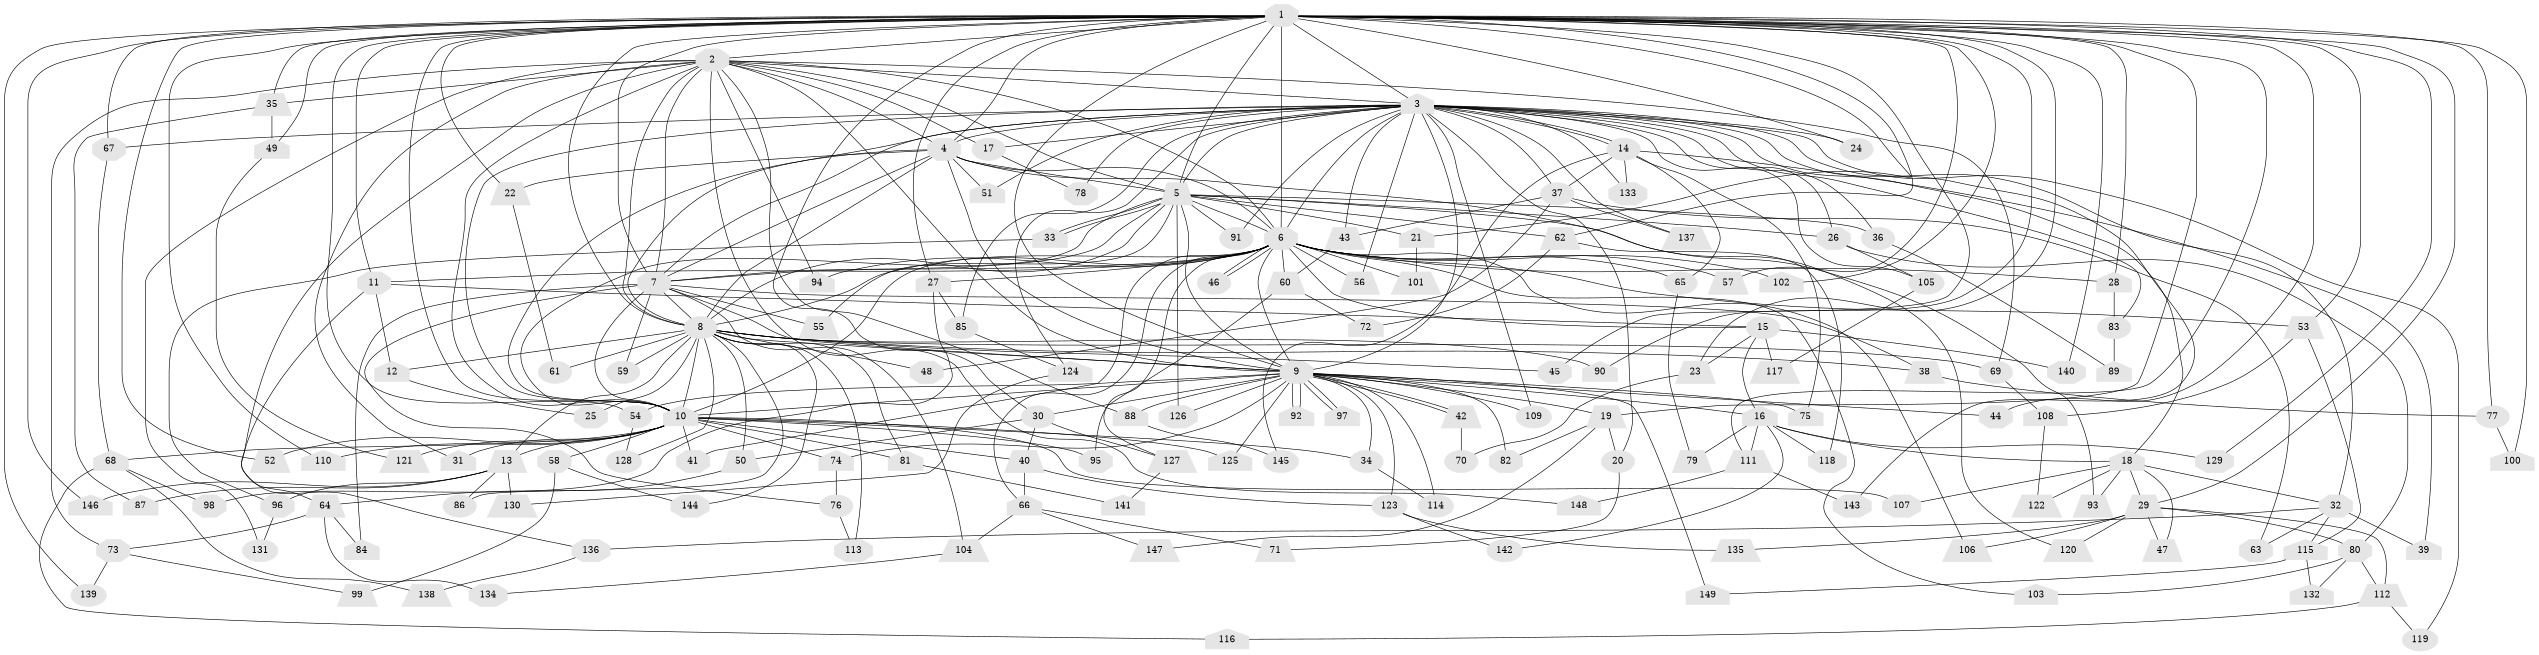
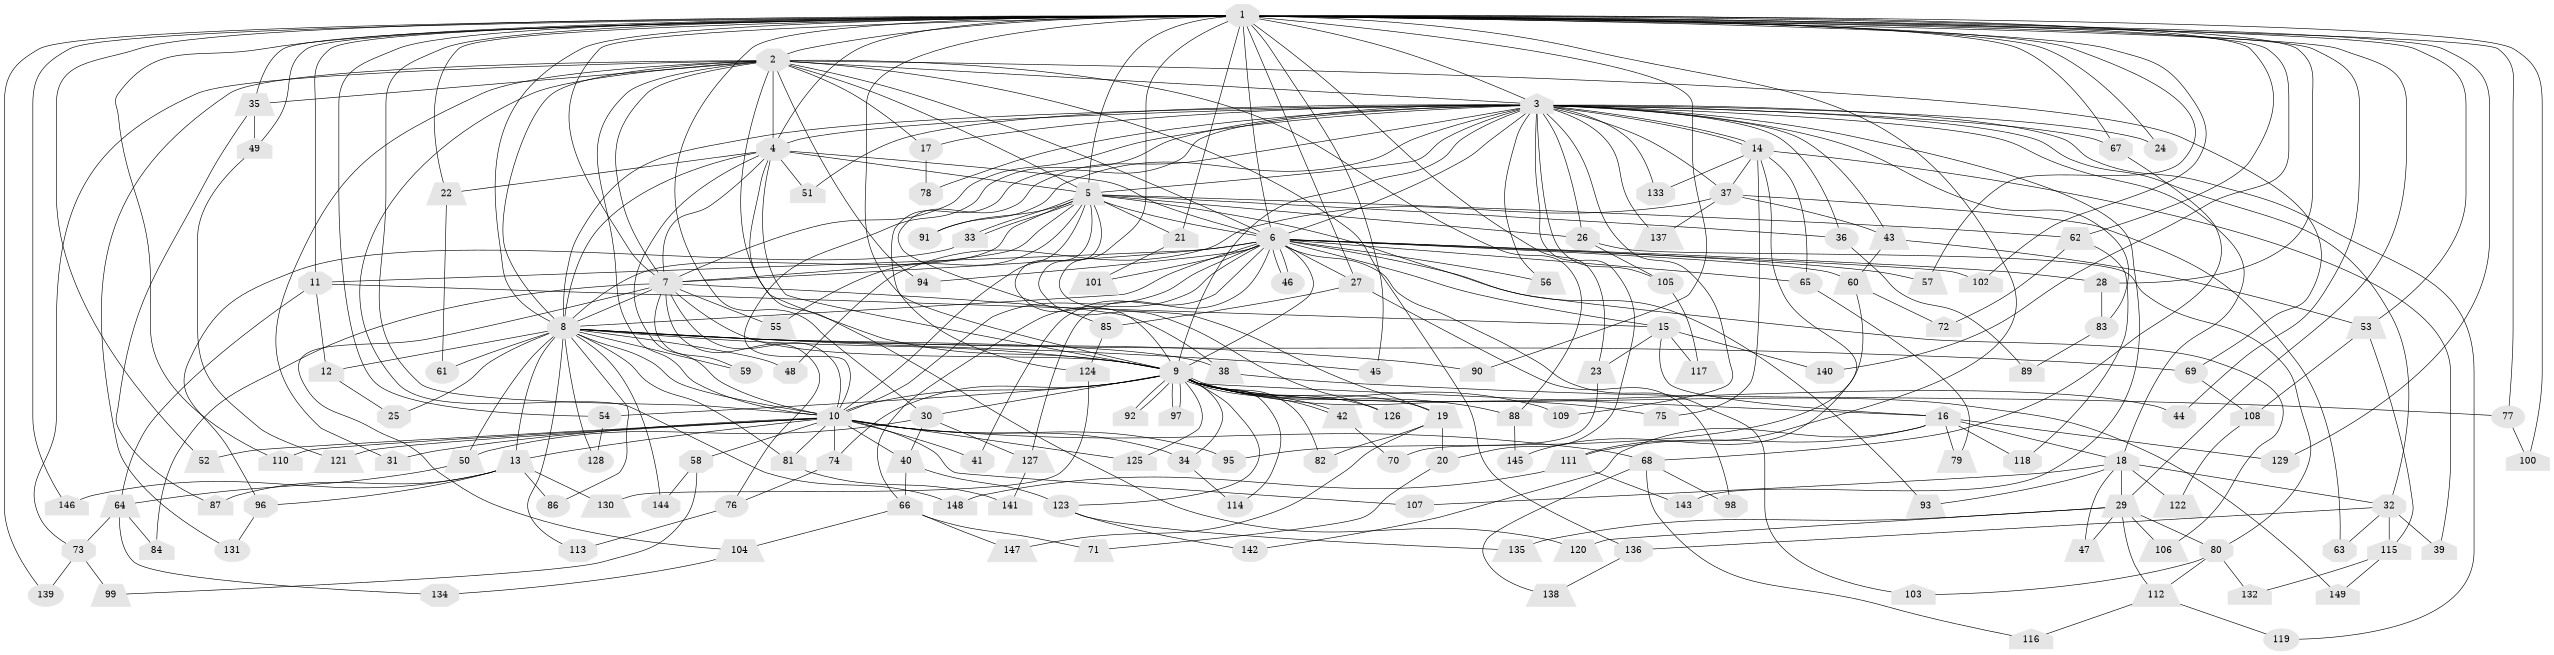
edge "6" -- "53": now "43" -- "53"
